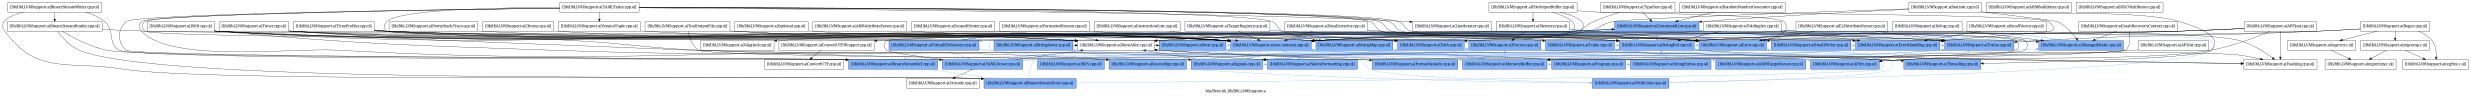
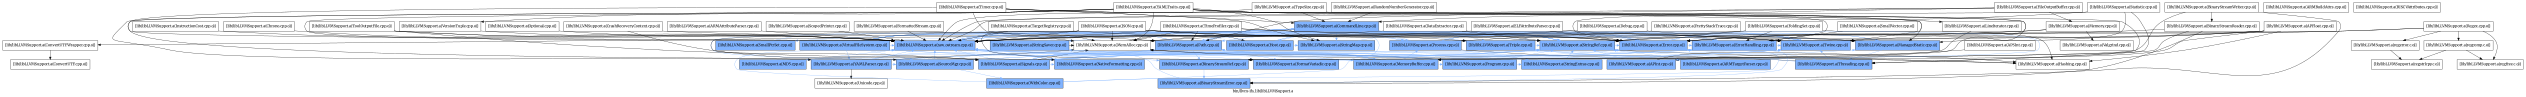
edge "{lib/libLLVMSupport.a(YAMLTraits.cpp.o)}" -> "{lib/libLLVMSupport.a(StringRef.cpp.o)}": removed
edge "{lib/libLLVMSupport.a(TimeProfiler.cpp.o)}" -> "{lib/libLLVMSupport.a(StringMap.cpp.o)}": removed
edge "{lib/libLLVMSupport.a(YAMLParser.cpp.o)}" -> "{lib/libLLVMSupport.a(CommandLine.cpp.o)}": now "{lib/libLLVMSupport.a(Timer.cpp.o)}" -> "{lib/libLLVMSupport.a(CommandLine.cpp.o)}"
edge "{lib/libLLVMSupport.a(StringRef.cpp.o)}" -> "{lib/libLLVMSupport.a(APInt.cpp.o)}": now "{lib/libLLVMSupport.a(PrettyStackTrace.cpp.o)}" -> "{lib/libLLVMSupport.a(APInt.cpp.o)}"
